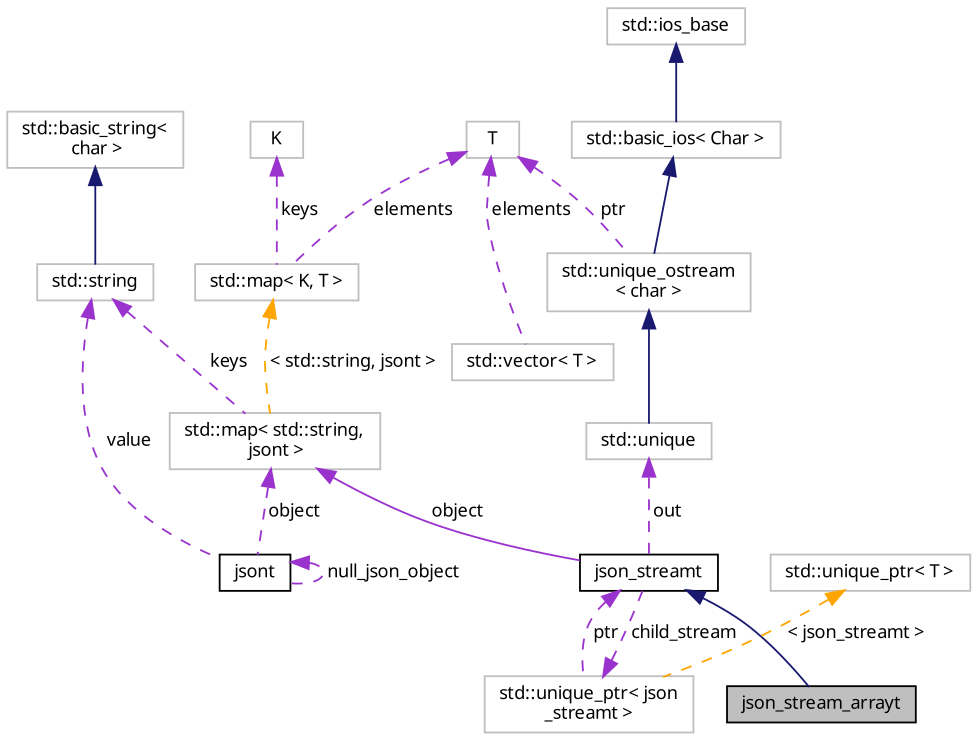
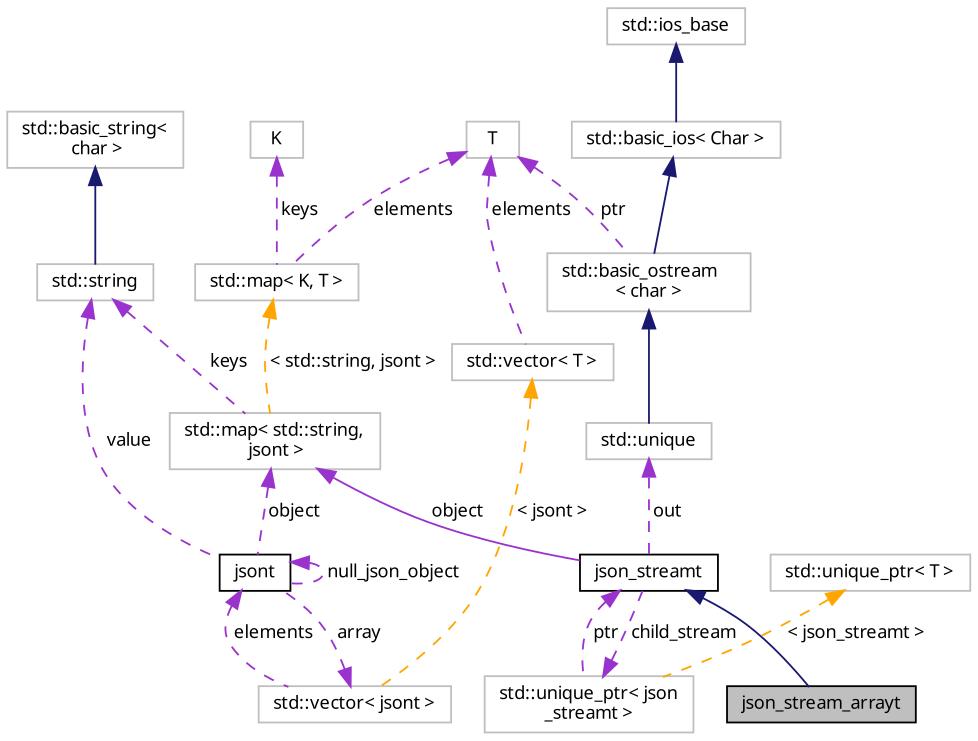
node "std::unique_ostream < char >": label "std::unique_ostream < char >" -> "std::basic_ostream < char >"
node "std::vector< jsont >": added
